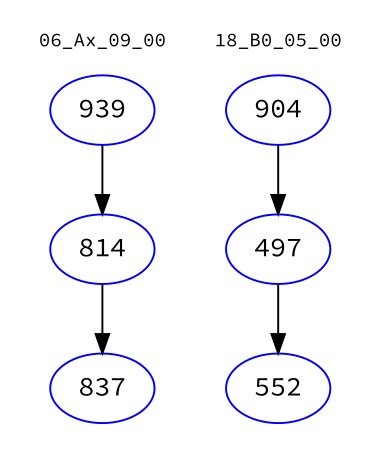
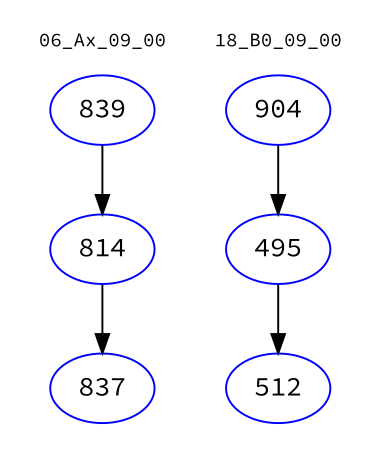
cluster "18_B0_05_00": label "18_B0_05_00" -> "18_B0_09_00"
node "939": label "939" -> "839"
node "497": label "497" -> "495"
node "552": label "552" -> "512"
